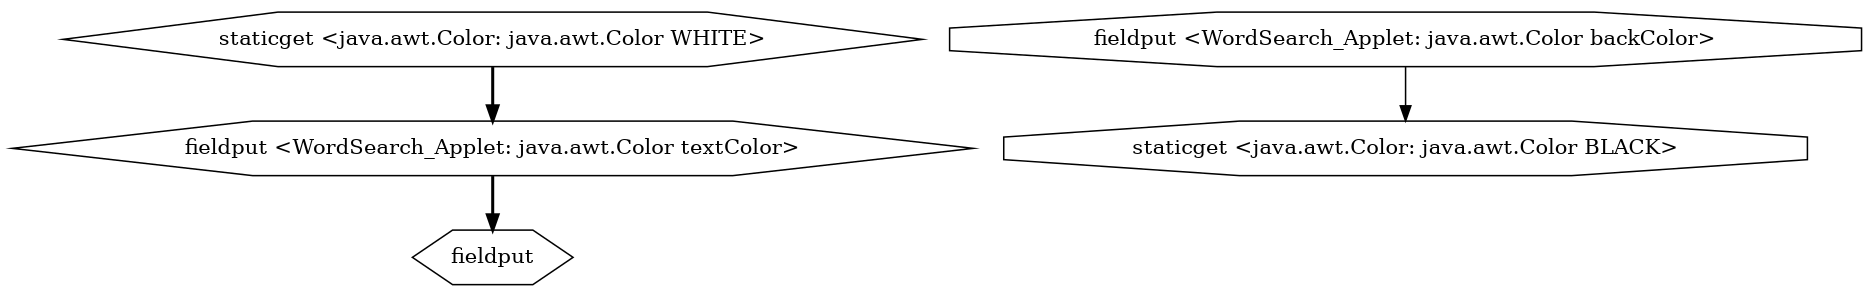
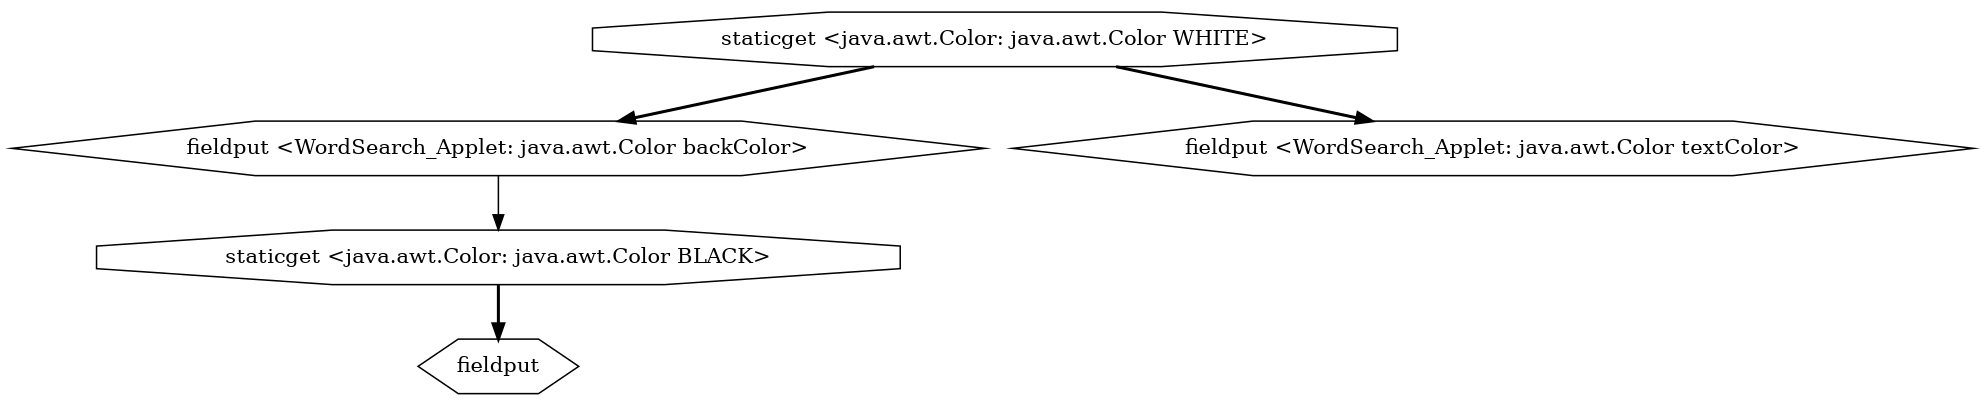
node "staticget <java.awt.Color: java.awt.Color WHITE>": shape hexagon -> octagon
node "fieldput <WordSearch_Applet: java.awt.Color backColor>": shape octagon -> hexagon
edge "staticget <java.awt.Color: java.awt.Color WHITE>" -> "fieldput <WordSearch_Applet: java.awt.Color backColor>": added
edge "fieldput <WordSearch_Applet: java.awt.Color textColor>" -> "fieldput": now "staticget <java.awt.Color: java.awt.Color BLACK>" -> "fieldput"
